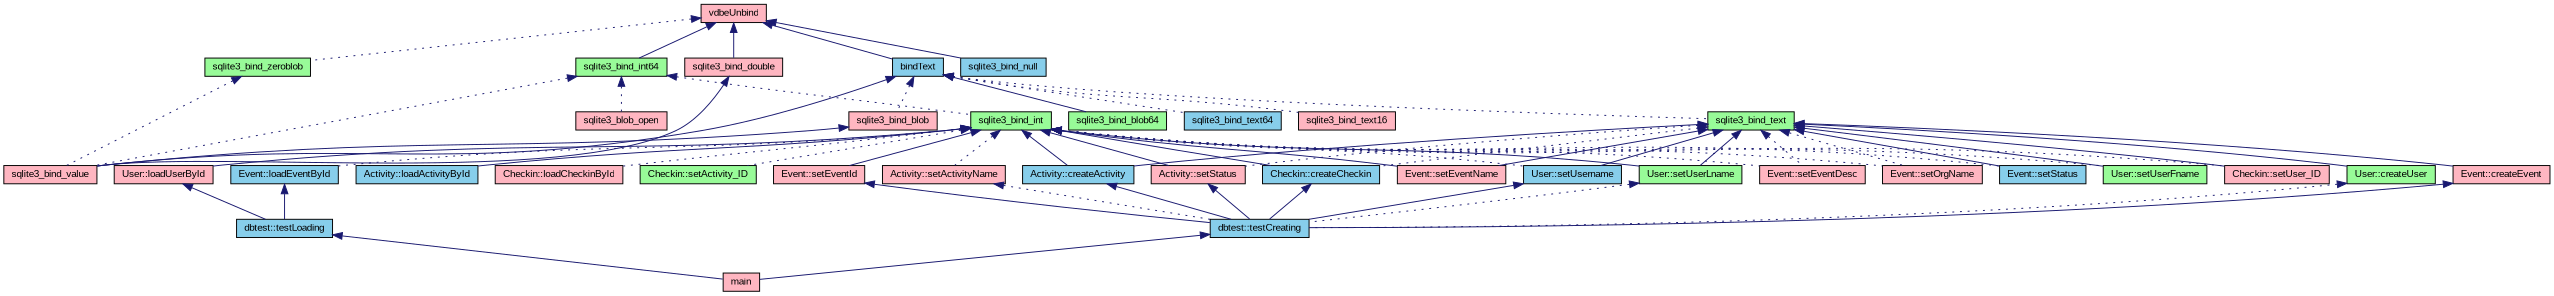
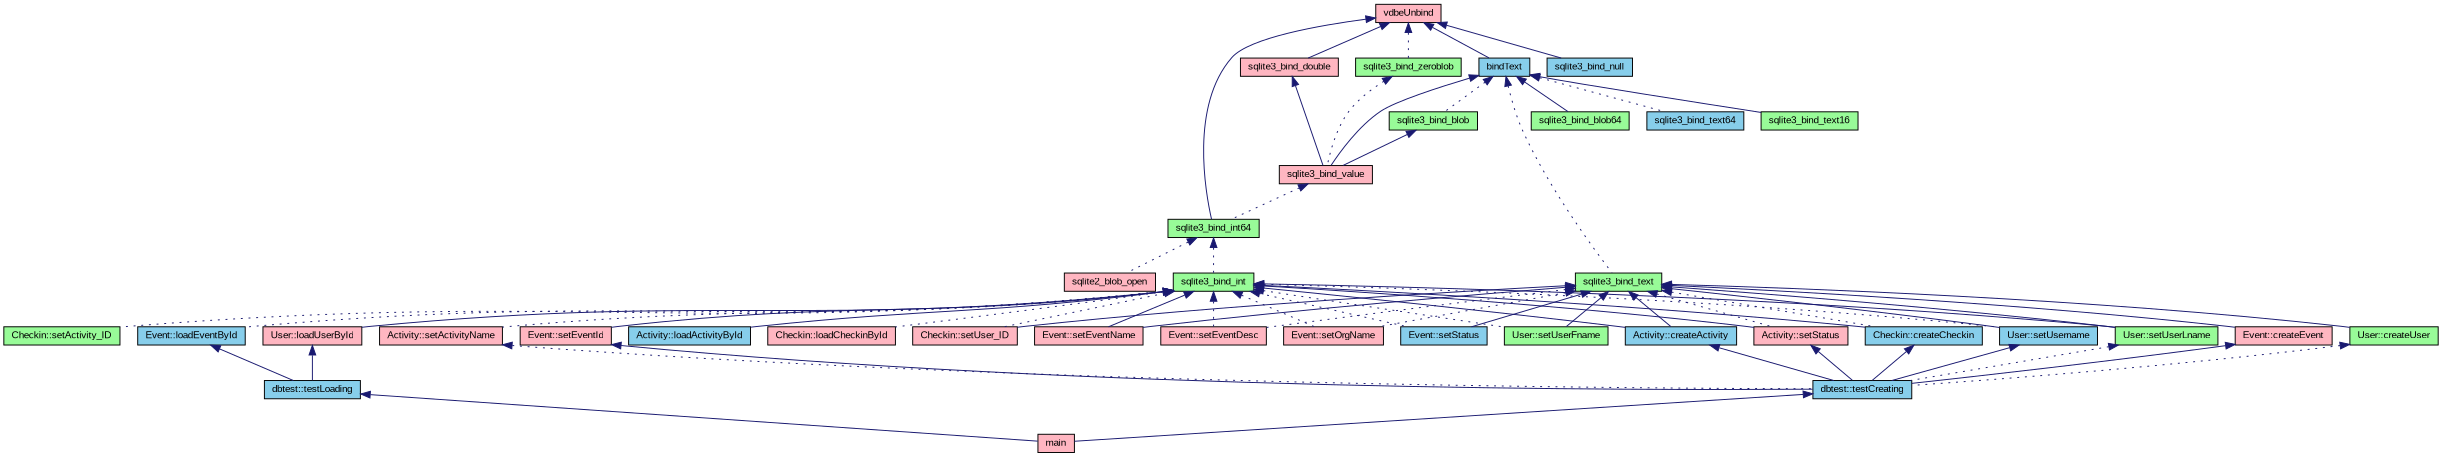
edge "sqlite3_bind_text16" -> "bindText": style dotted -> solid
node "sqlite3_blob_open": label "sqlite3_blob_open" -> "sqlite2_blob_open"
node "sqlite3_bind_blob": fillcolor lightpink -> palegreen
node "sqlite3_bind_text16": fillcolor lightpink -> palegreen
edge "sqlite3_bind_value" -> "sqlite3_bind_int64": reversed
